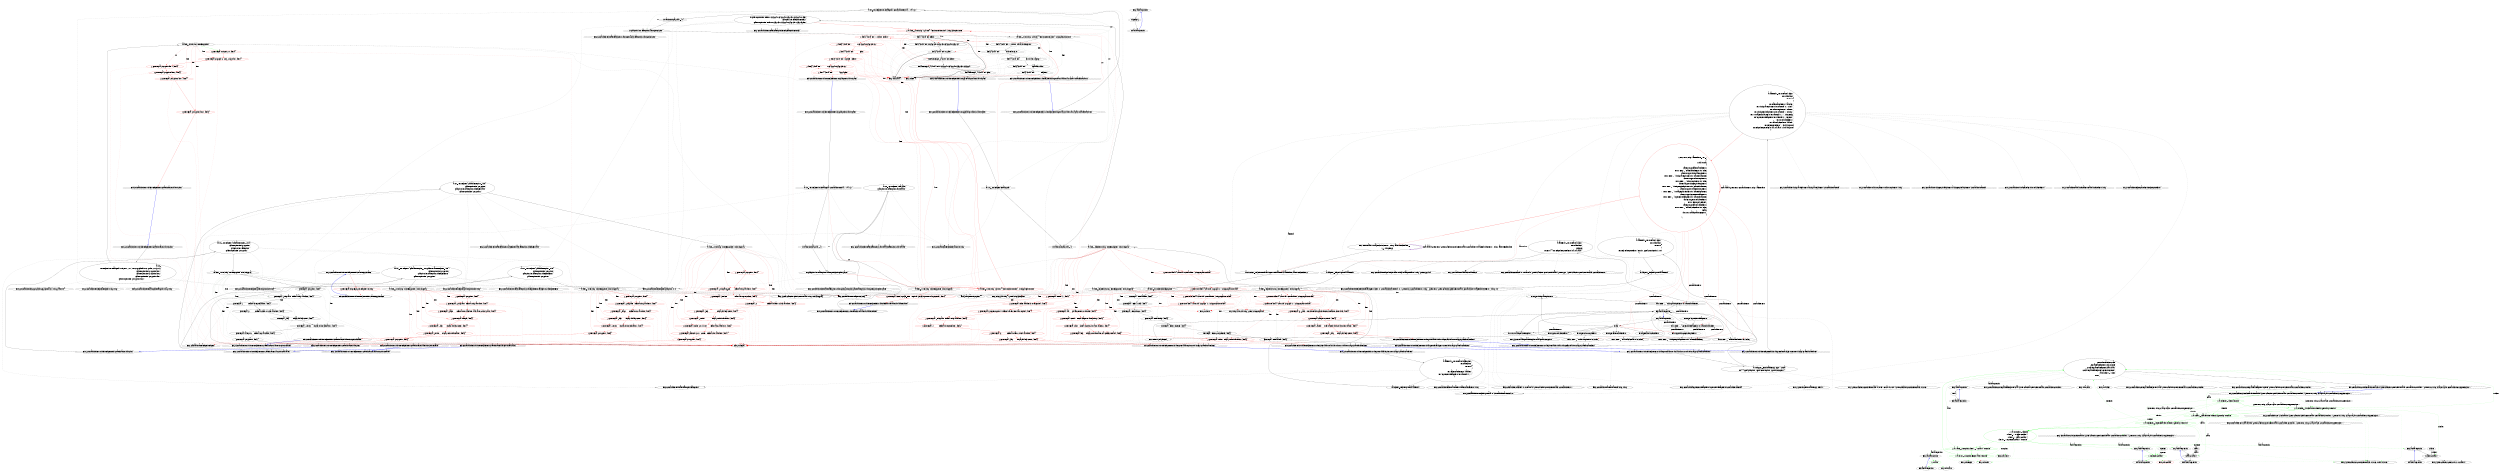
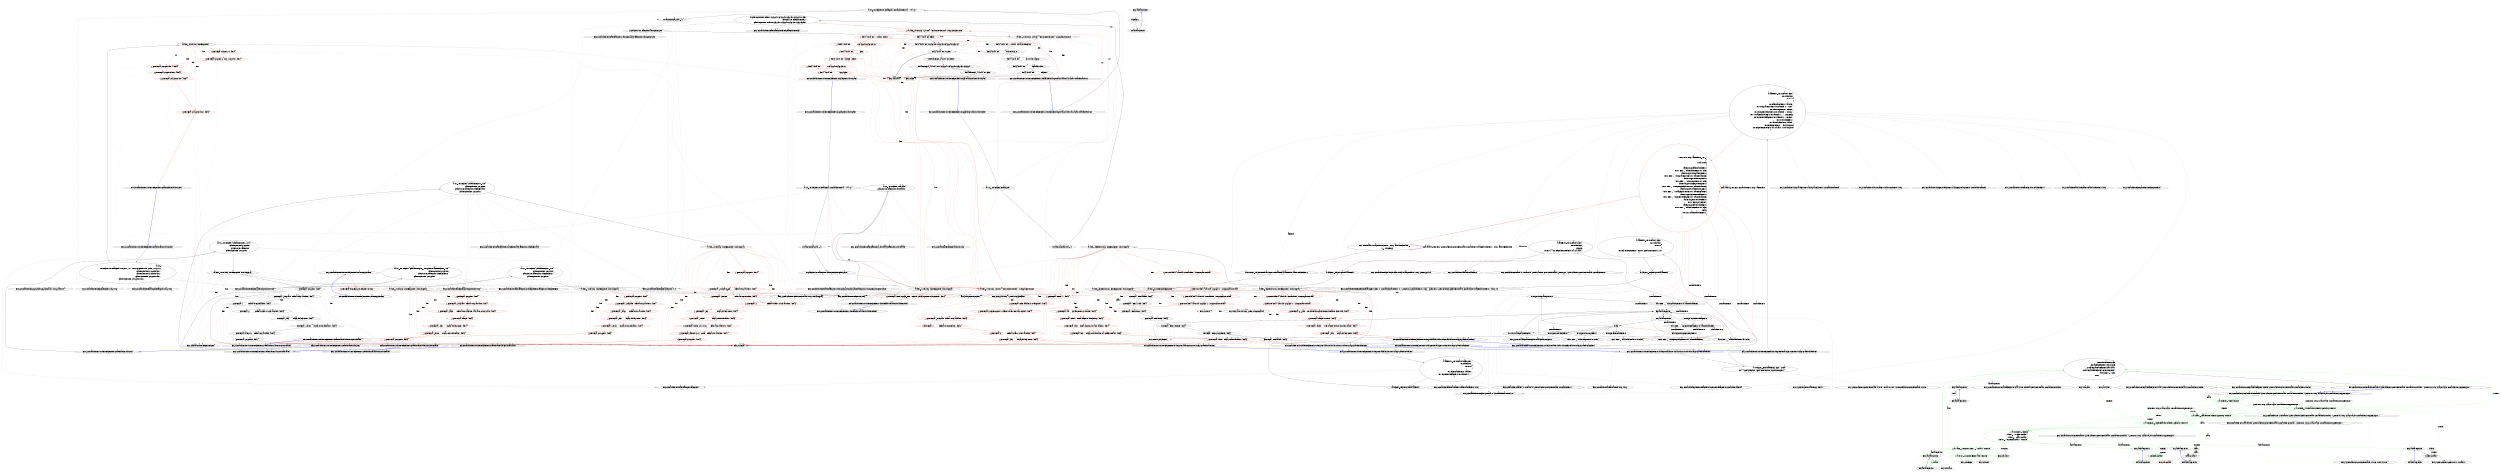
edge "lines[1].Should().Be(''Before '')" -> "Entry Unk.Be": style bold -> dotted
edge "var lines = errorsText.ToNotEmptyLines()" -> "Assert.Equal(''  ERR unknown'', lines[2])": label "lines" -> "scalars"
node "ErrorType.BadVerbSelectedError": removed
